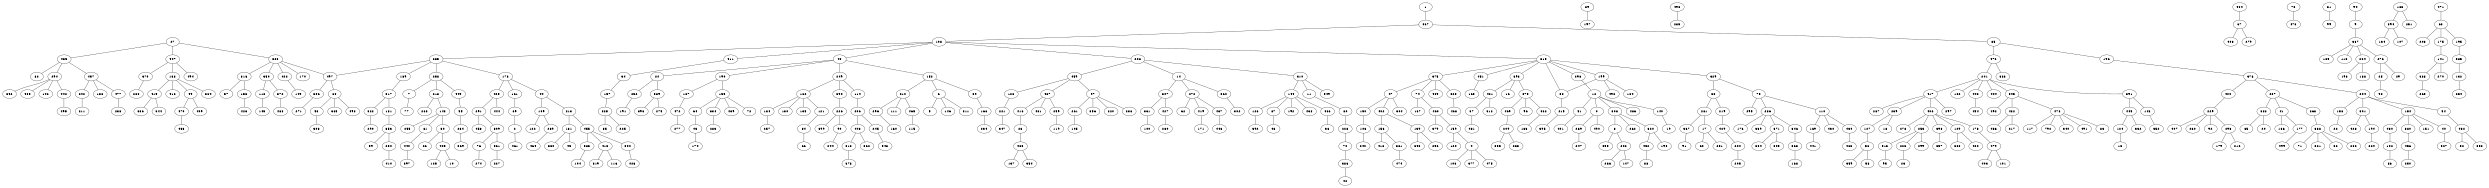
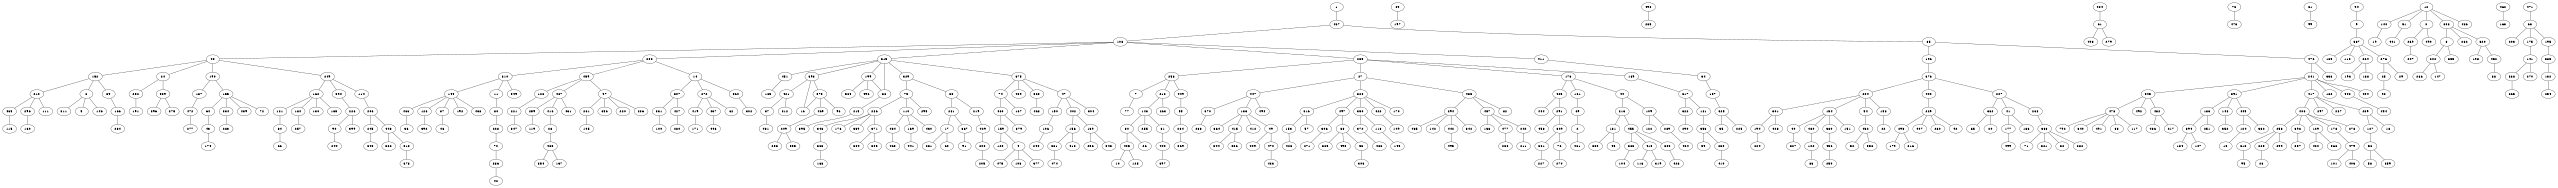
node "67": label "67" -> "61"
edge "235" -- "497": now "235" -- "27"
node "298": removed
node "164": label "164" -> "564"
edge "373" -- "462": now "373" -- "16"
edge "391" -- "183": added
